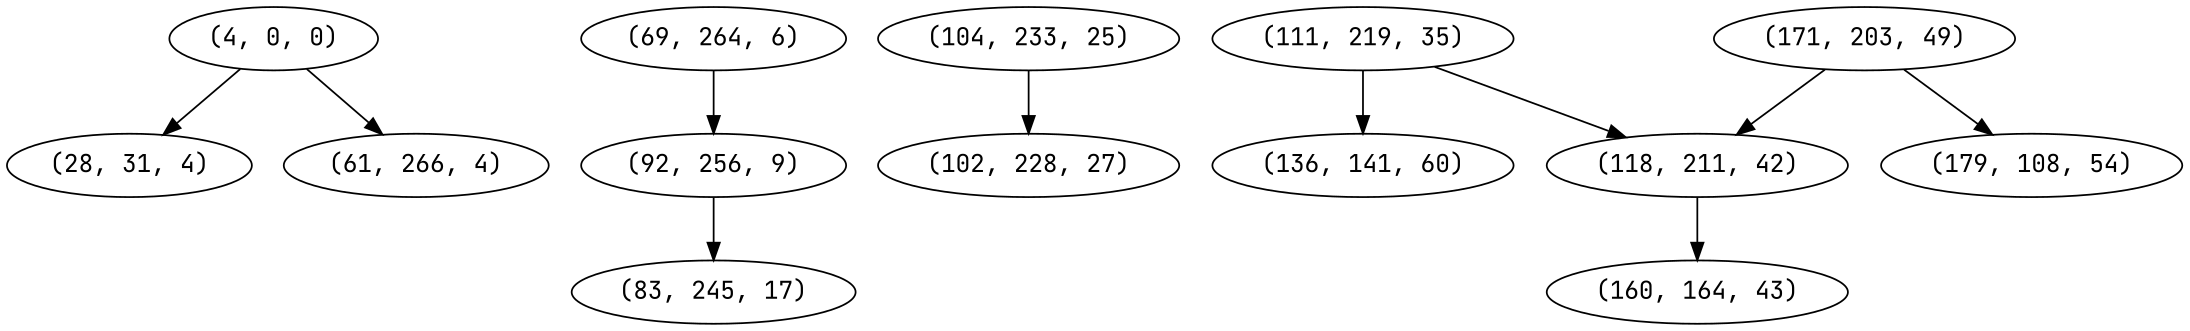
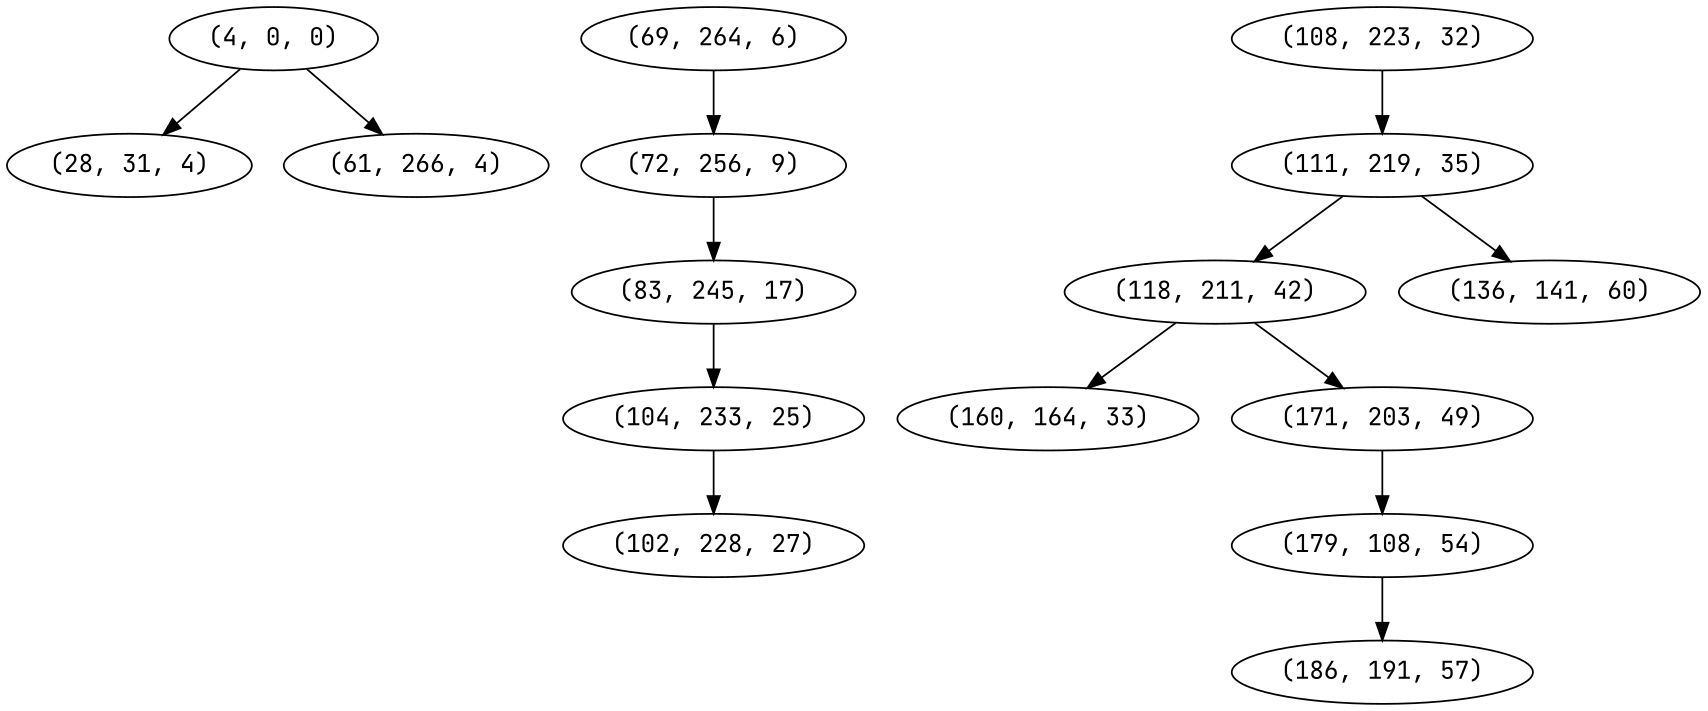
node "(108, 223, 32)": added
edge "(171, 203, 49)" -> "(118, 211, 42)": reversed
node "(92, 256, 9)": label "(92, 256, 9)" -> "(72, 256, 9)"
node "(160, 164, 43)": label "(160, 164, 43)" -> "(160, 164, 33)"
edge "(83, 245, 17)" -> "(104, 233, 25)": added
node "(186, 191, 57)": added
